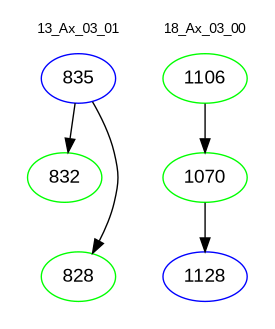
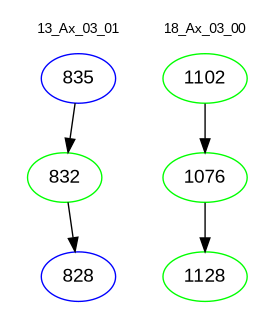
node "1106": label "1106" -> "1102"
edge "835" -> "828": now "832" -> "828"
node "1070": label "1070" -> "1076"
node "828": color green -> blue
node "1128": color blue -> green
